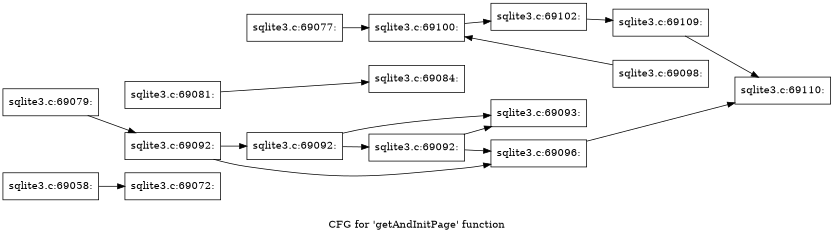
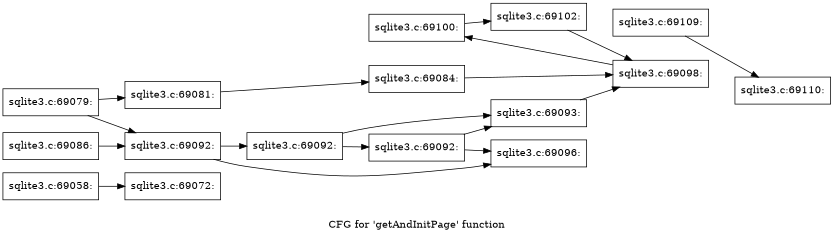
edge "sqlite3.c:69102:" -> "sqlite3.c:69109:": now "sqlite3.c:69102:" -> "sqlite3.c:69098:"
node "sqlite3.c:69077:": removed
edge "sqlite3.c:69084:" -> "sqlite3.c:69098:": added
edge "sqlite3.c:69093:" -> "sqlite3.c:69098:": added
edge "sqlite3.c:69079:" -> "sqlite3.c:69081:": added
edge "sqlite3.c:69096:" -> "sqlite3.c:69110:": removed
node "sqlite3.c:69086:": added
